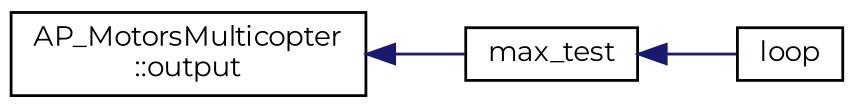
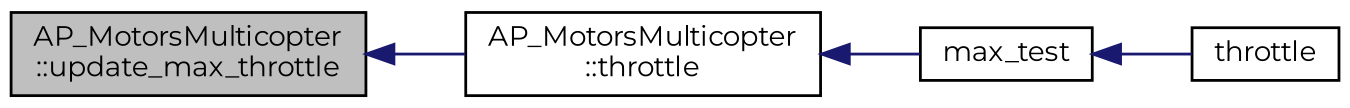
node "AP_MotorsMulticopter ::output": label "AP_MotorsMulticopter ::output" -> "AP_MotorsMulticopter ::throttle"
node "AP_MotorsMulticopter ::update_max_throttle": added
node "loop": label "loop" -> "throttle"
